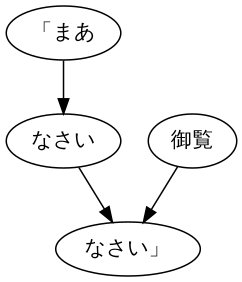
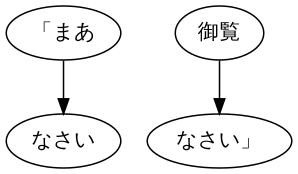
edge "なさい" -> "なさい」": removed
